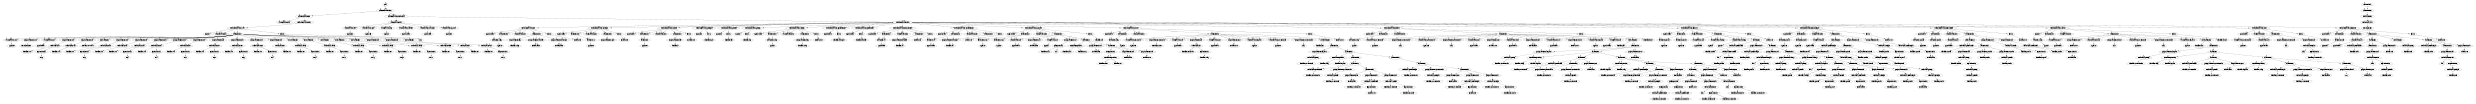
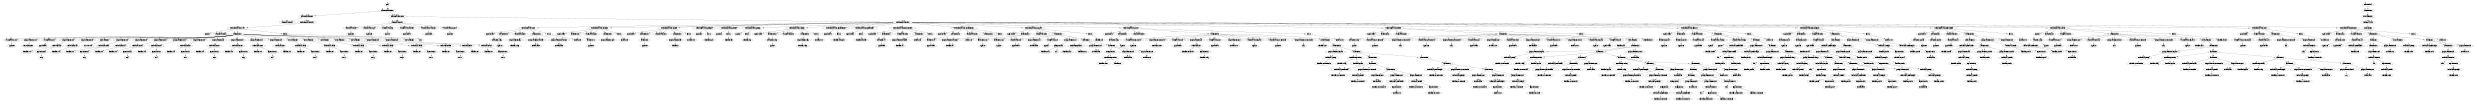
node "ClassDeclaration:MethodCall": label "ClassDeclaration:MethodCall" -> "ClassDeclaration:Tree"
node "Boolean:100000000": label "Boolean:100000000" -> "Int:100000000"
